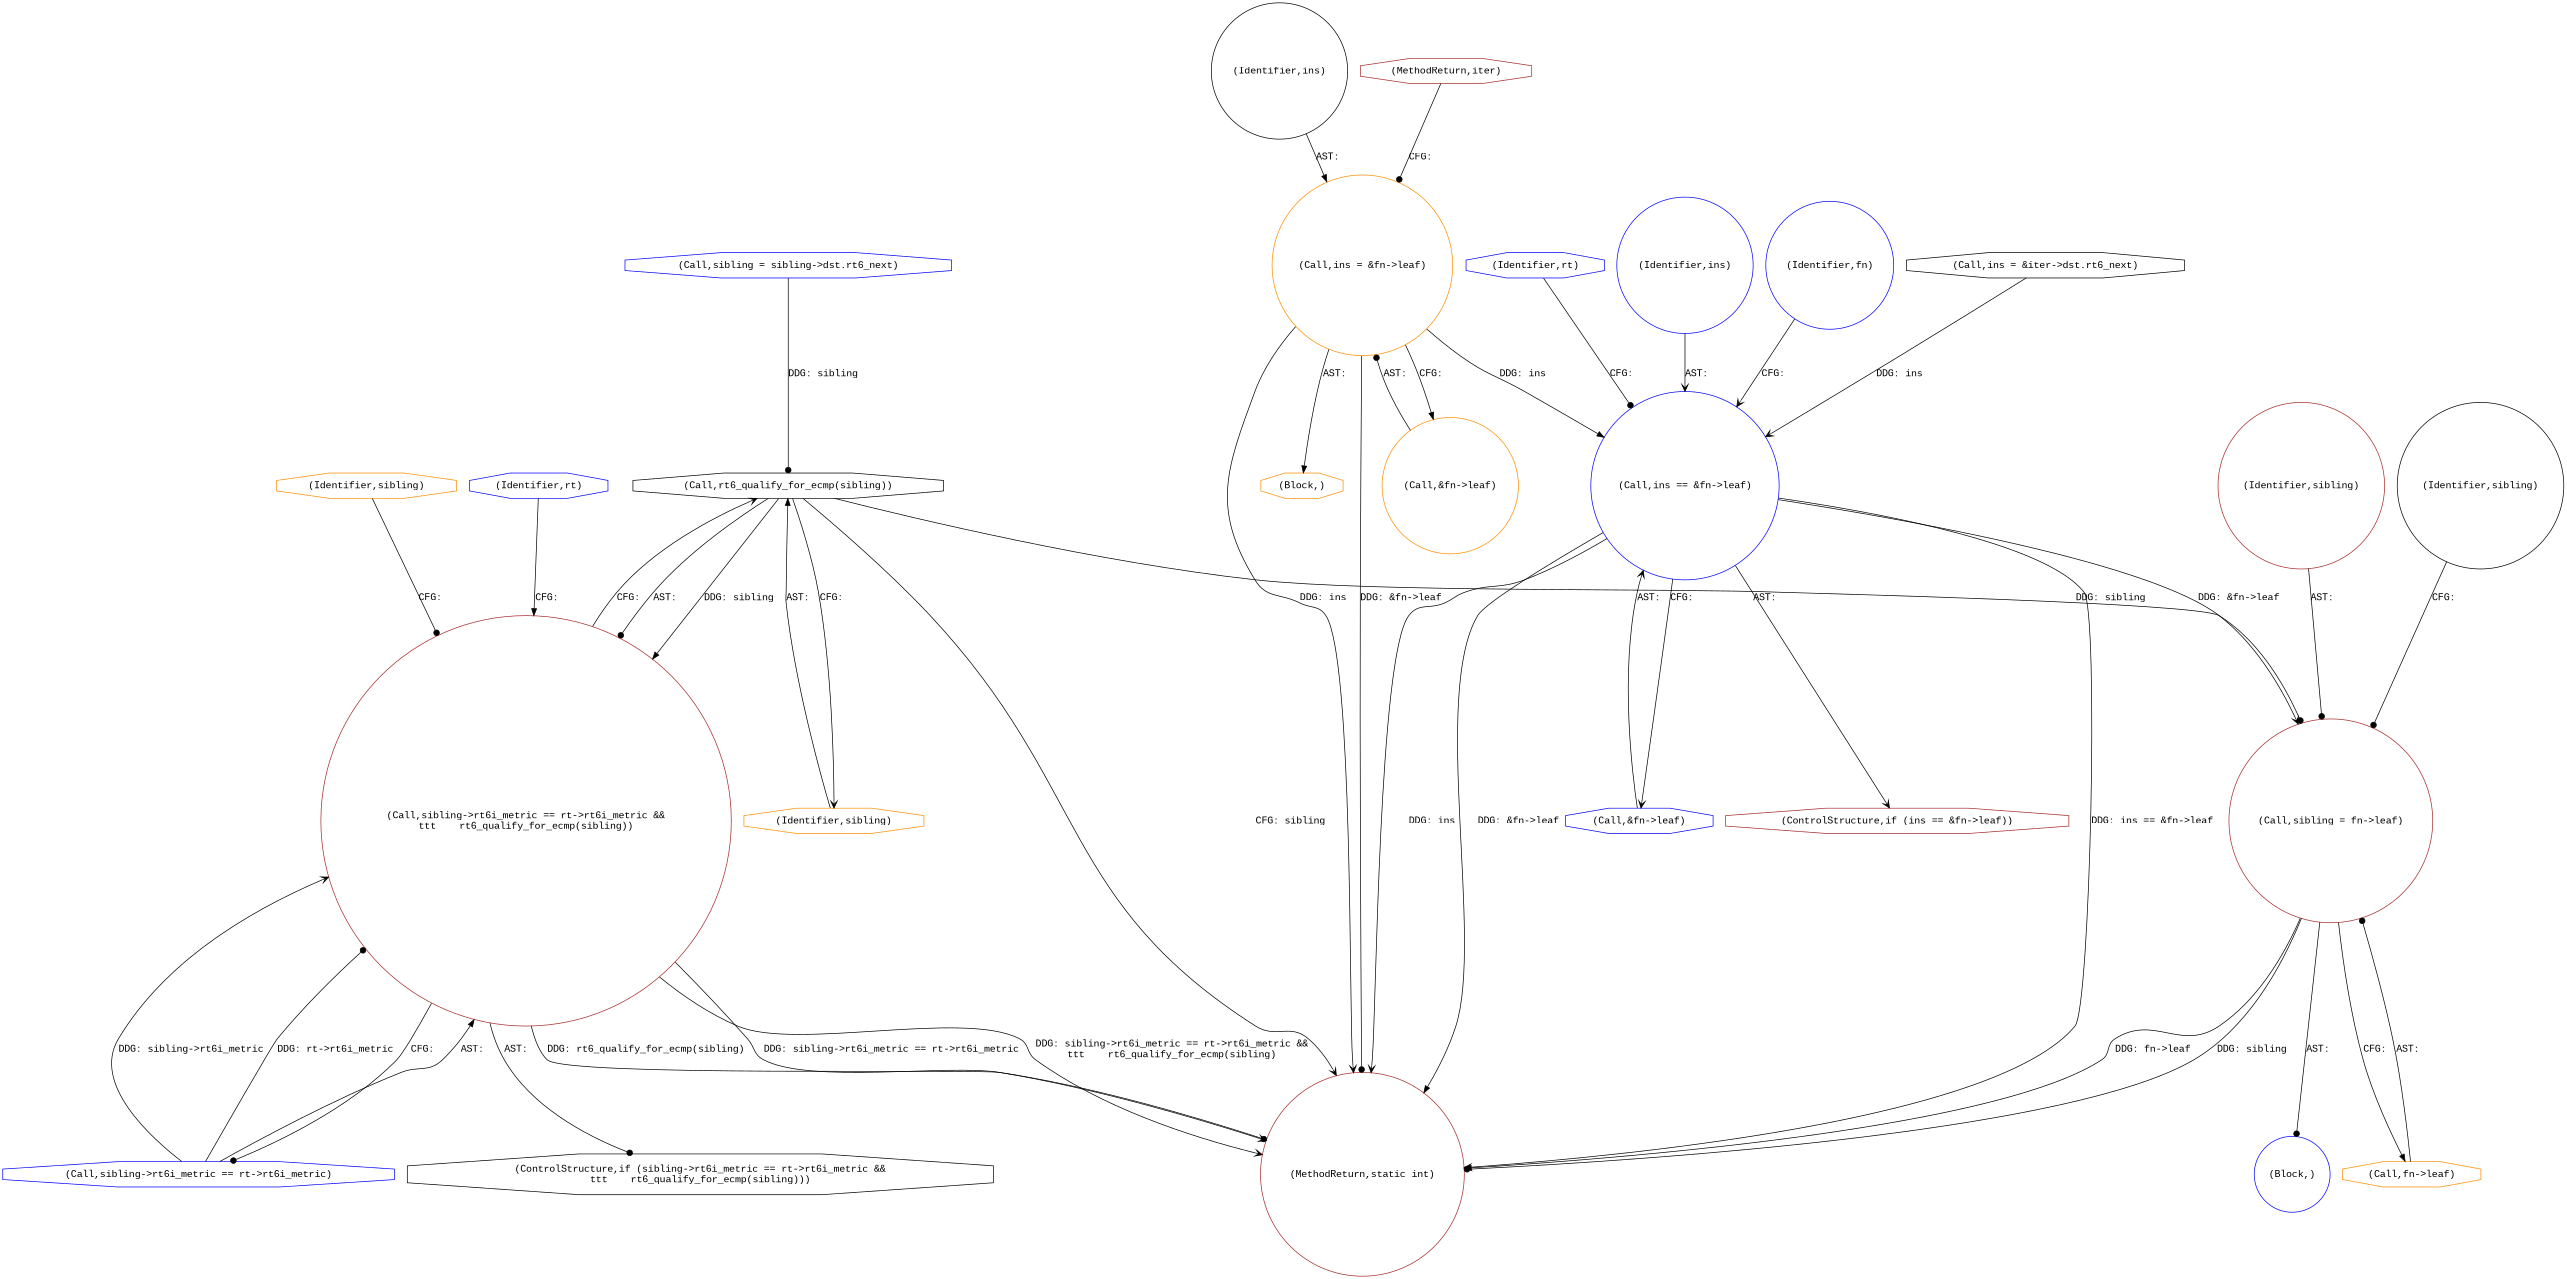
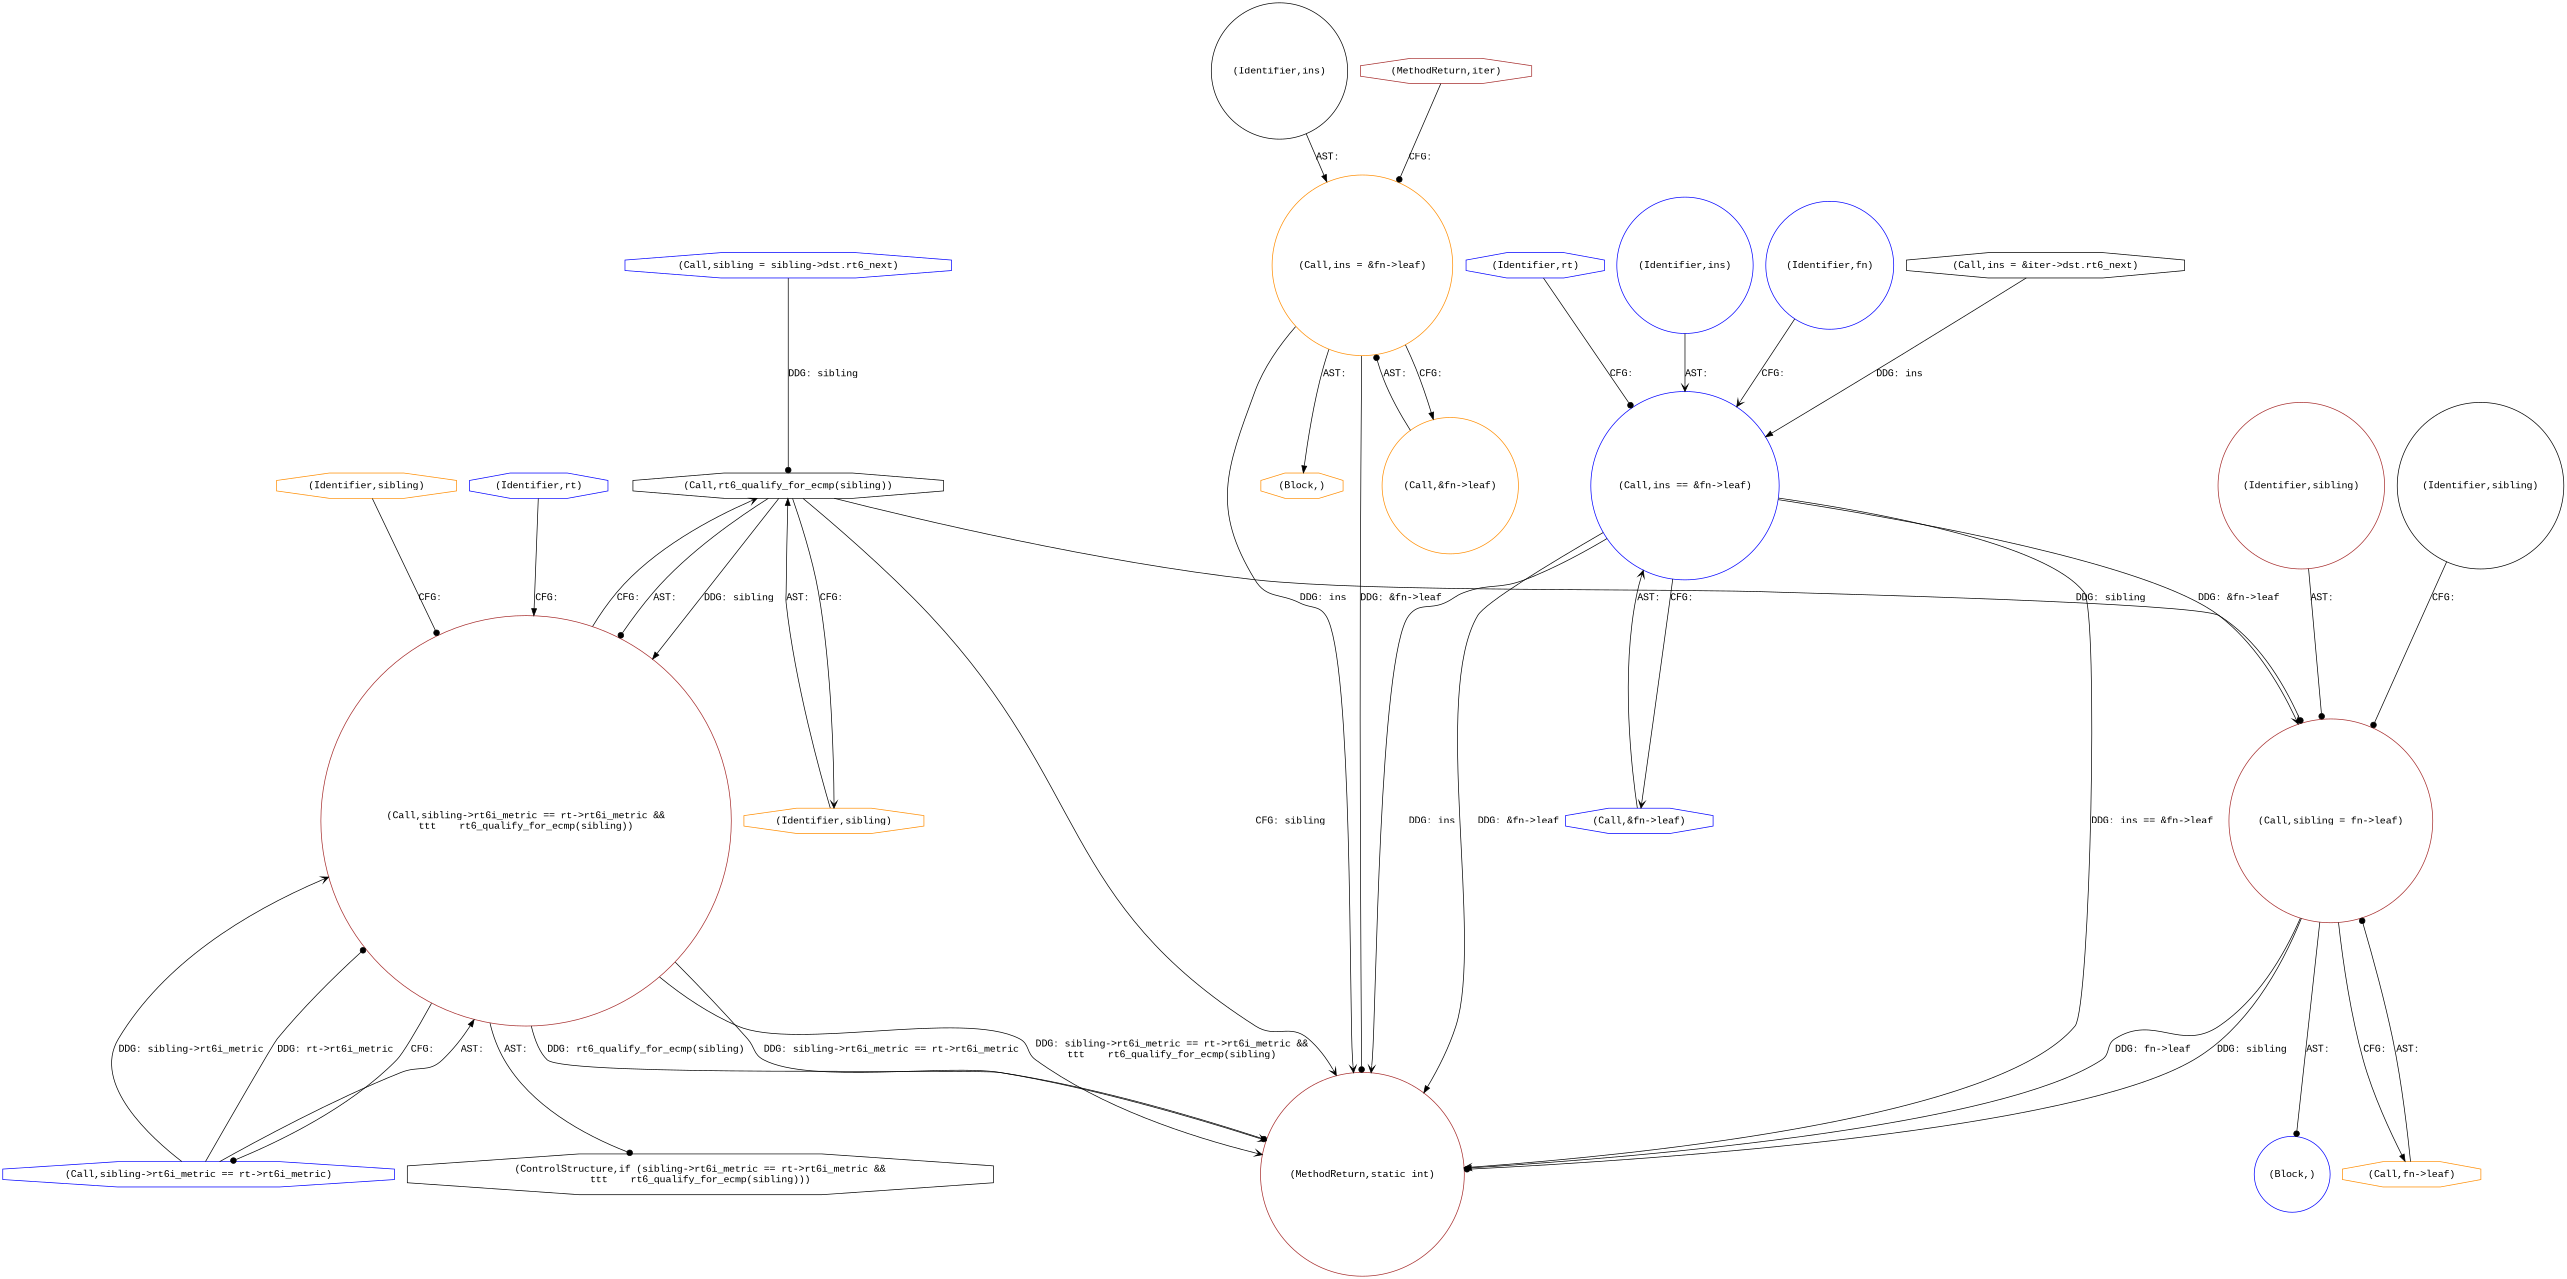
edge "(Call,ins = &iter->dst.rt6_next)" -> "(Call,ins == &fn->leaf)": arrowhead vee -> normal
edge "(Call,ins = &fn->leaf)" -> "(Call,ins == &fn->leaf)": removed, label "DDG: ins"
node "(ControlStructure,if (ins == &fn->leaf))": removed
